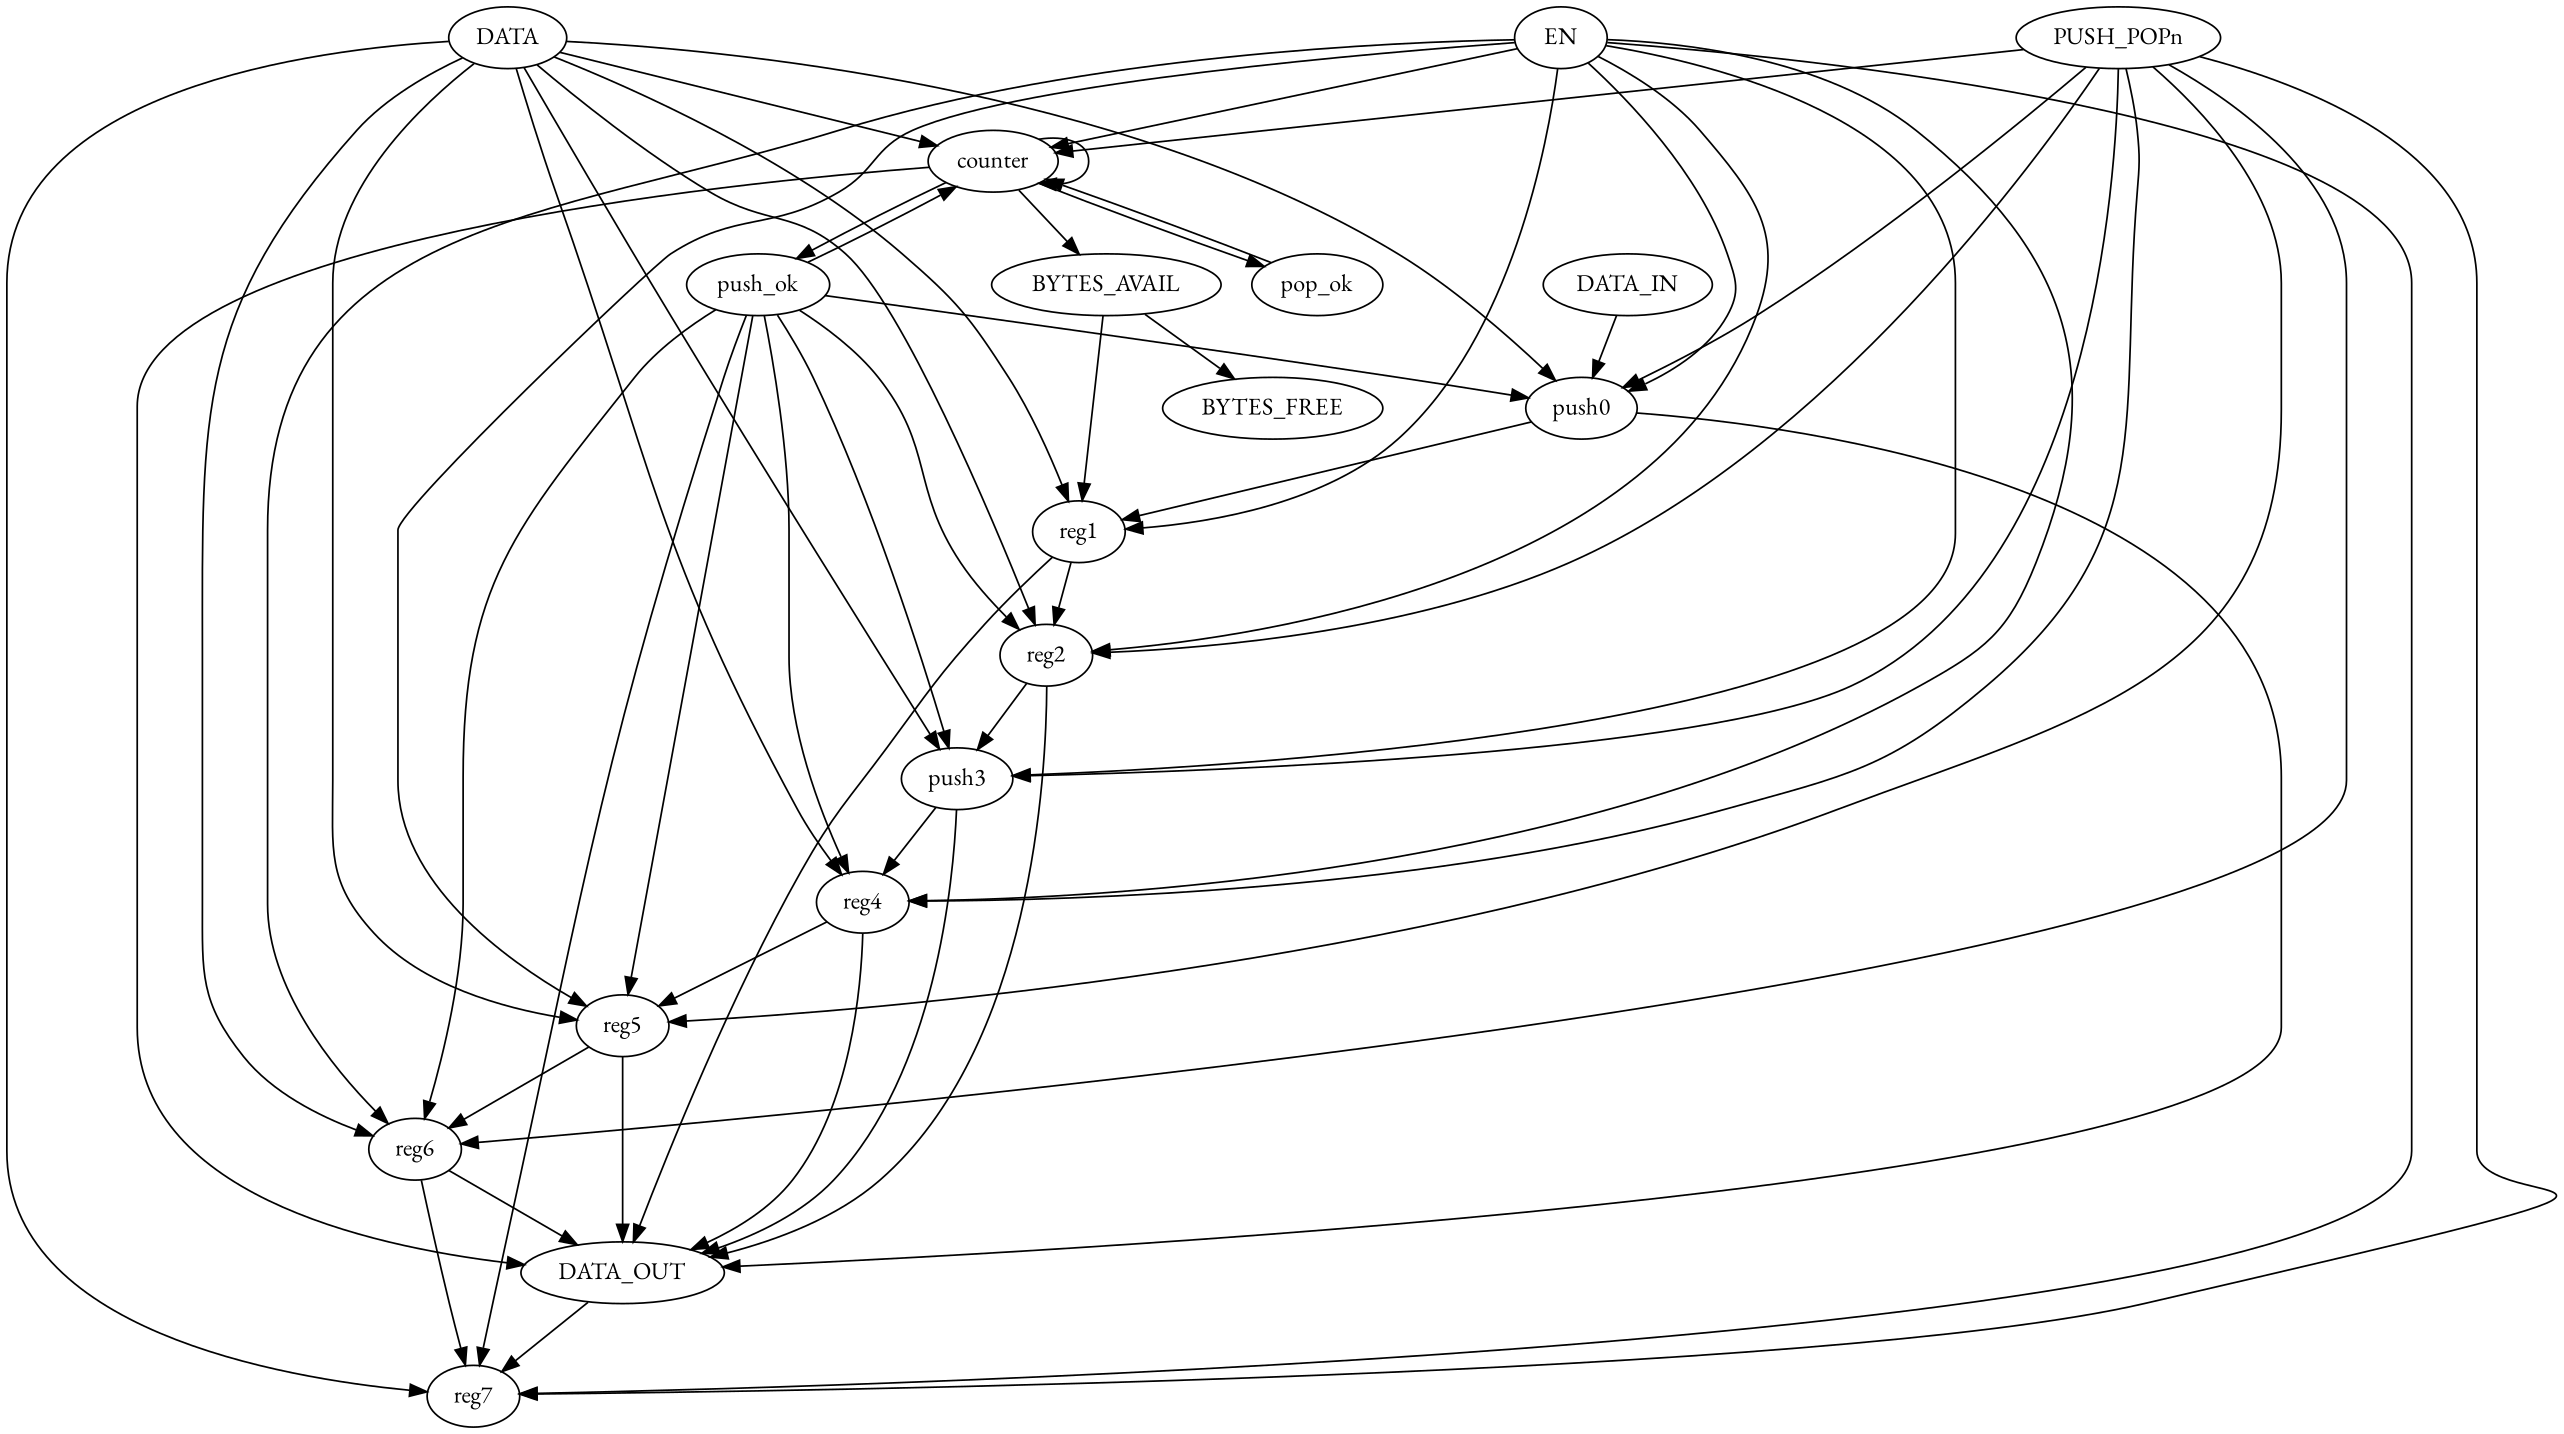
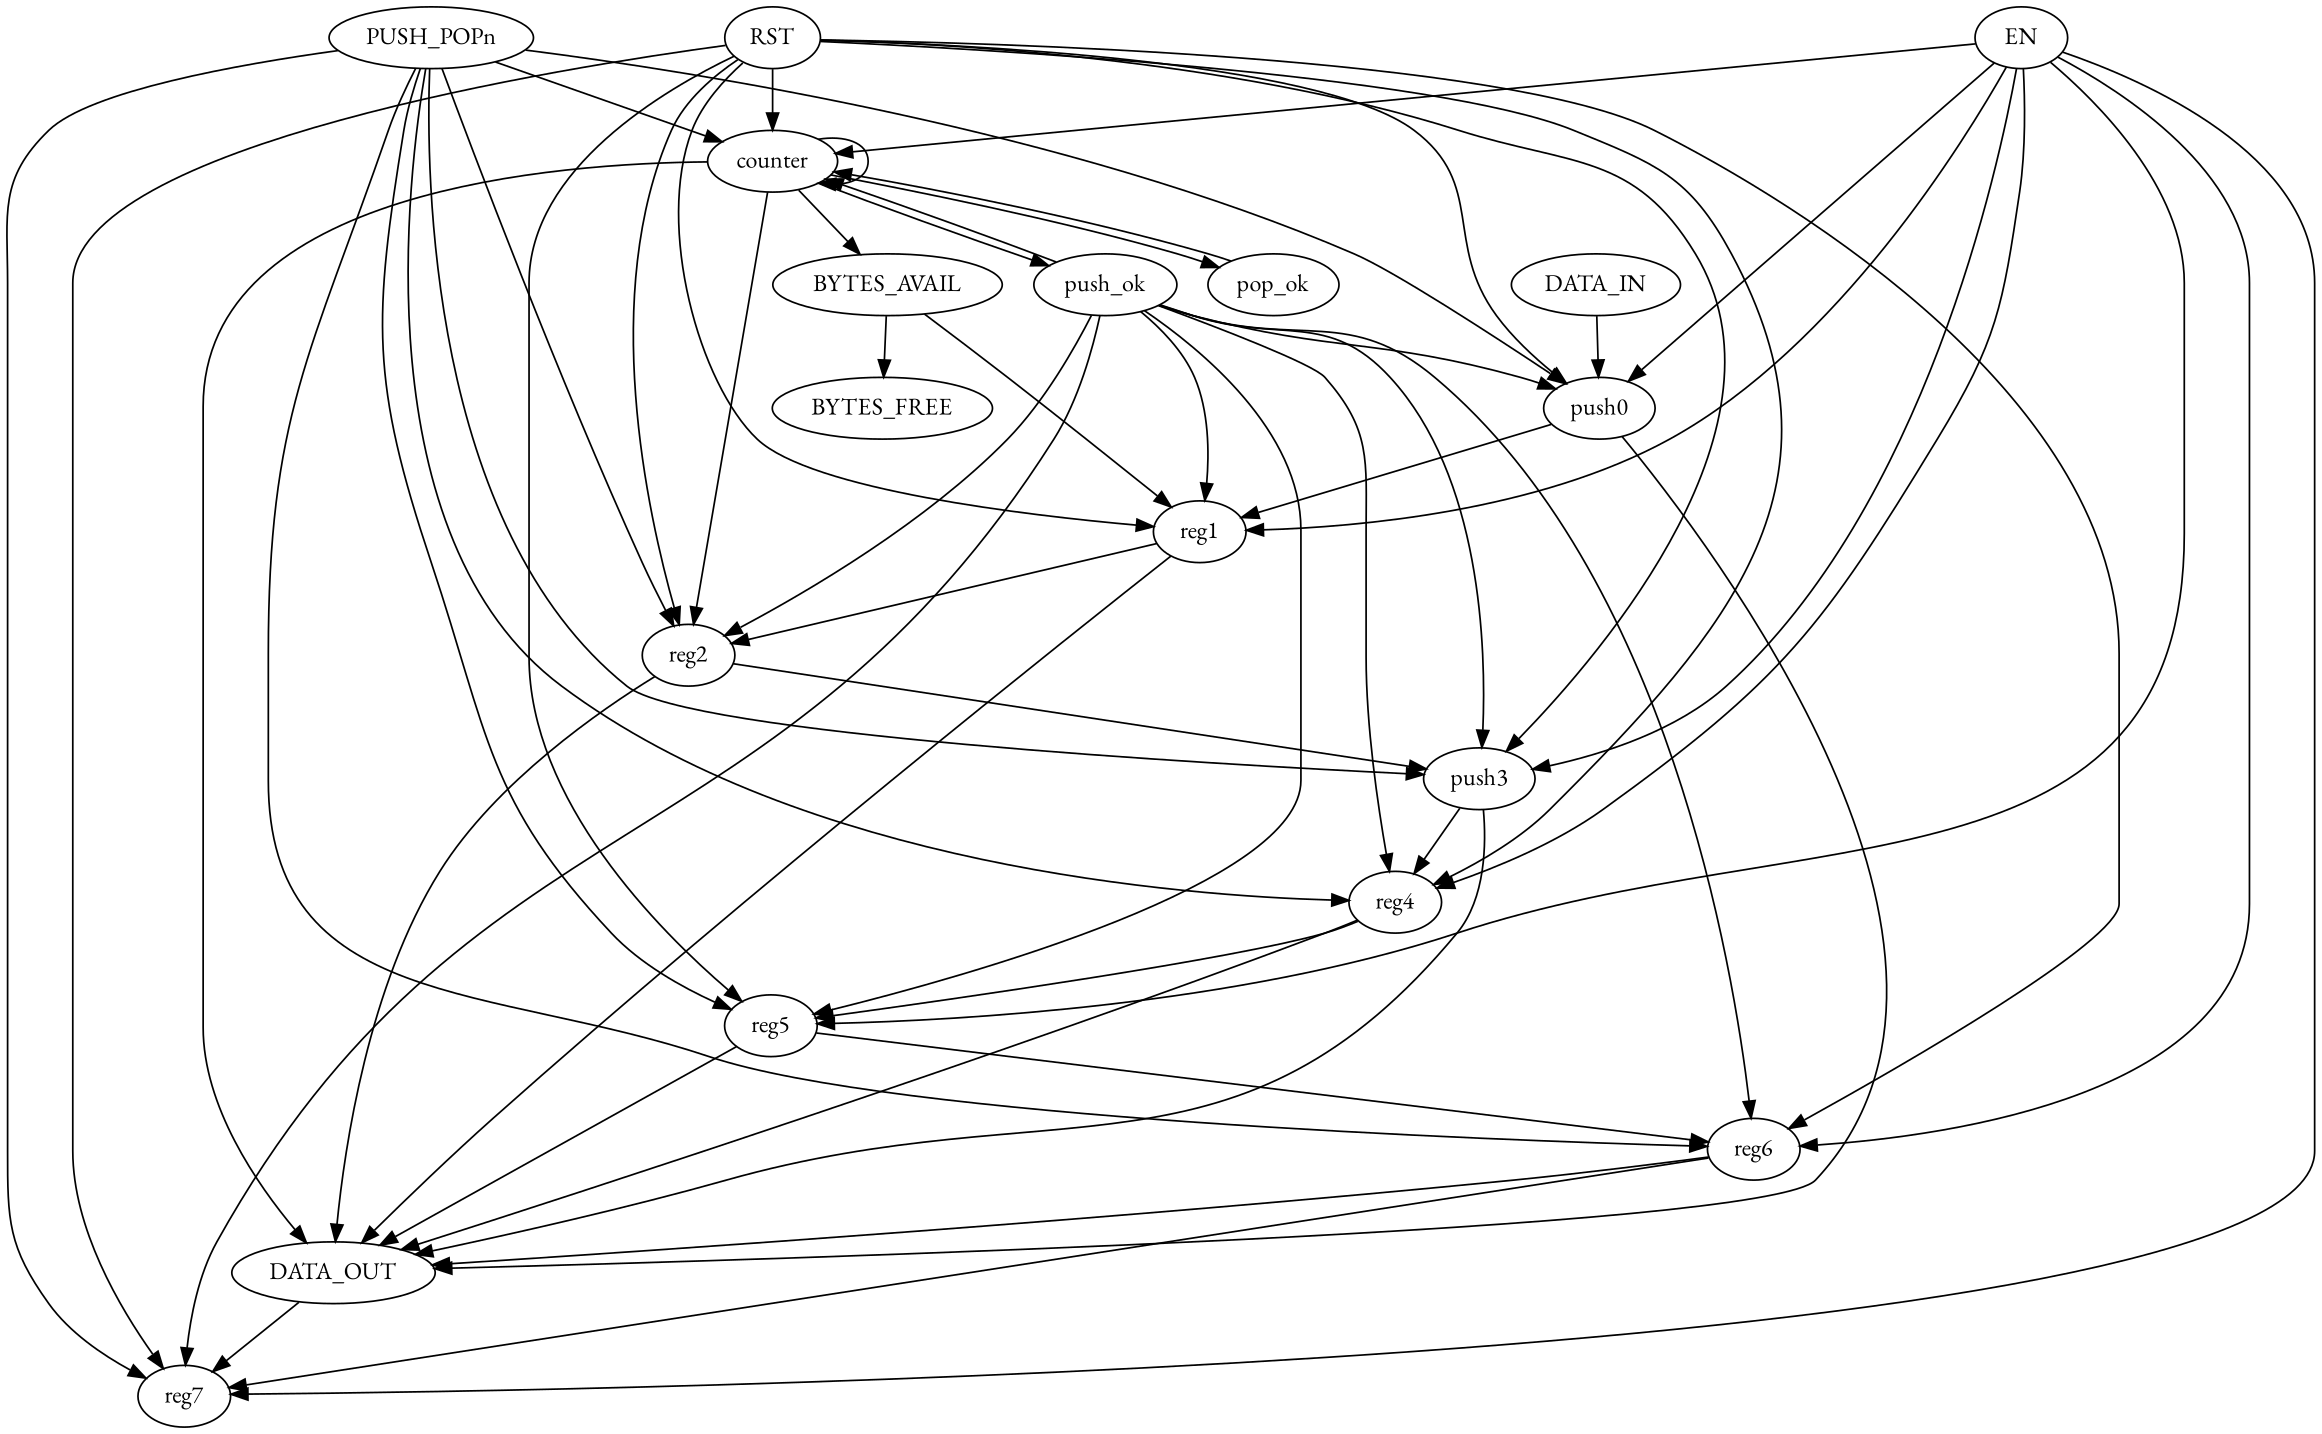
node "DATA": label "DATA" -> "RST"
edge "push_ok" -> "reg1": added
edge "EN" -> "reg2": now "counter" -> "reg2"
